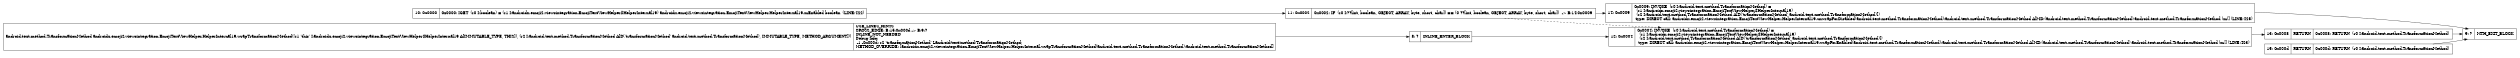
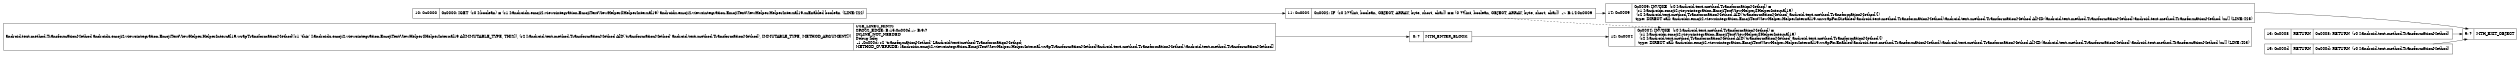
node "9: ?": text "MTH_EXIT_BLOCK" -> "MTH_EXIT_OBJECT"
edge "12: 0x0004" -> "13: 0x0008": removed
node "8: ?": text "INLINE_ENTER_BLOCK" -> "MTH_ENTER_BLOCK"
